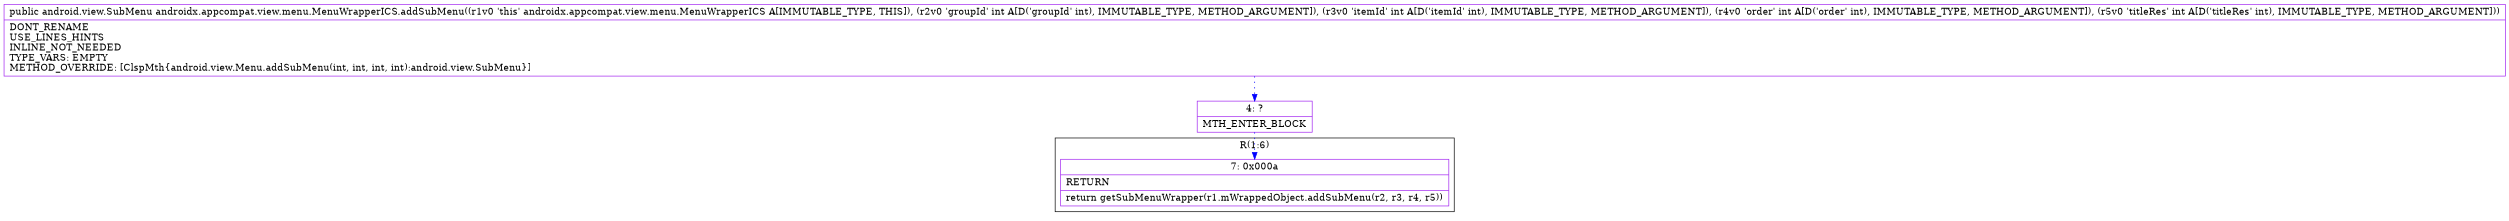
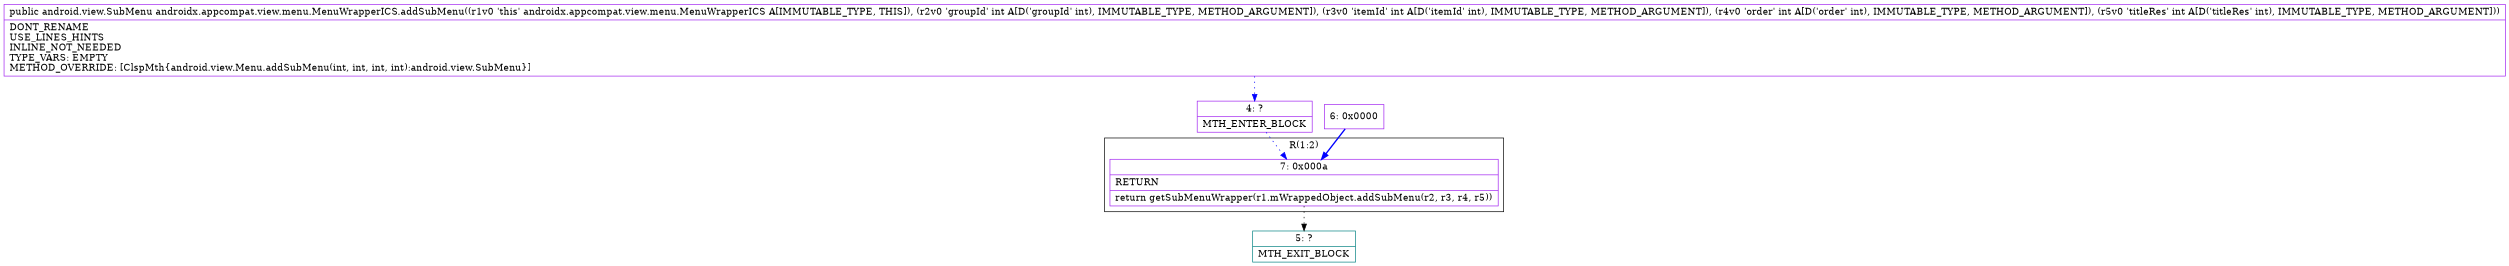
node "6: 0x0000": added
cluster "R(1:6)": label "R(1:6)" -> "R(1:2)"
node "5: ?": added
